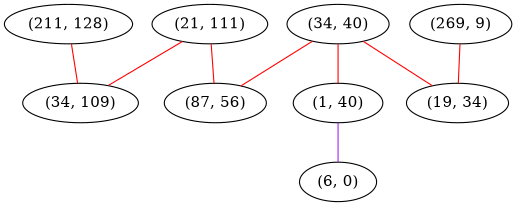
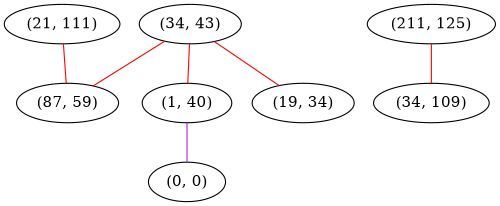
node "(211, 128)": label "(211, 128)" -> "(211, 125)"
node "(34, 40)": label "(34, 40)" -> "(34, 43)"
node "(269, 9)": removed
edge "(21, 111)" -- "(34, 109)": removed
node "(87, 56)": label "(87, 56)" -> "(87, 59)"
node "(6, 0)": label "(6, 0)" -> "(0, 0)"
